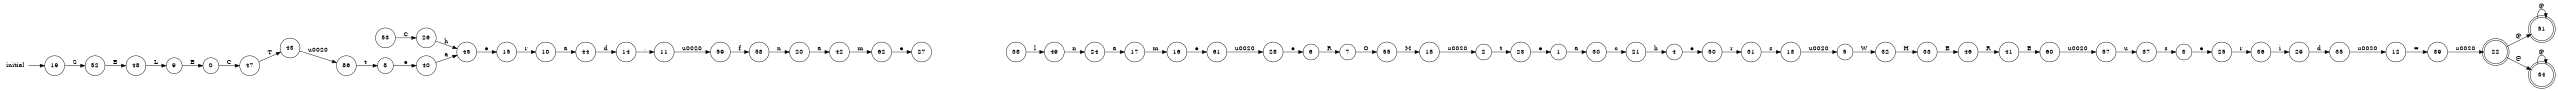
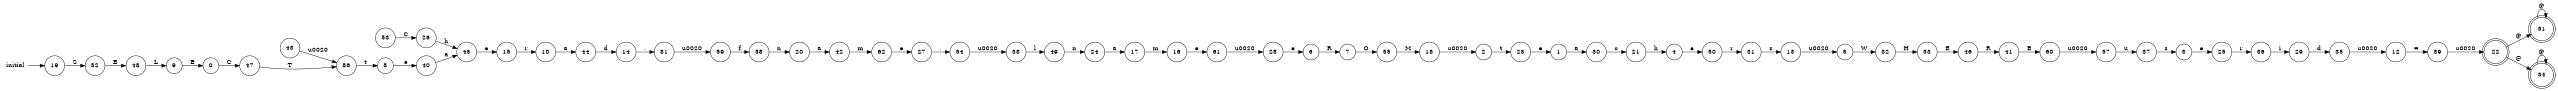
node "11": label "11" -> "81"
node "54": added
edge "47" -> "43": now "47" -> "86"
